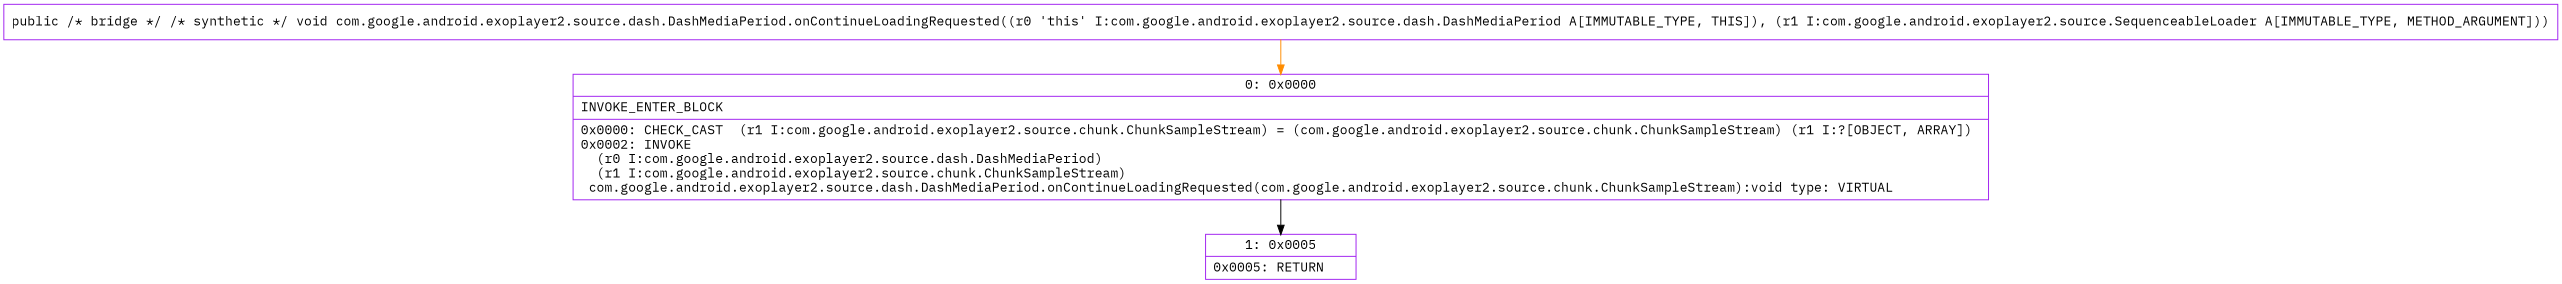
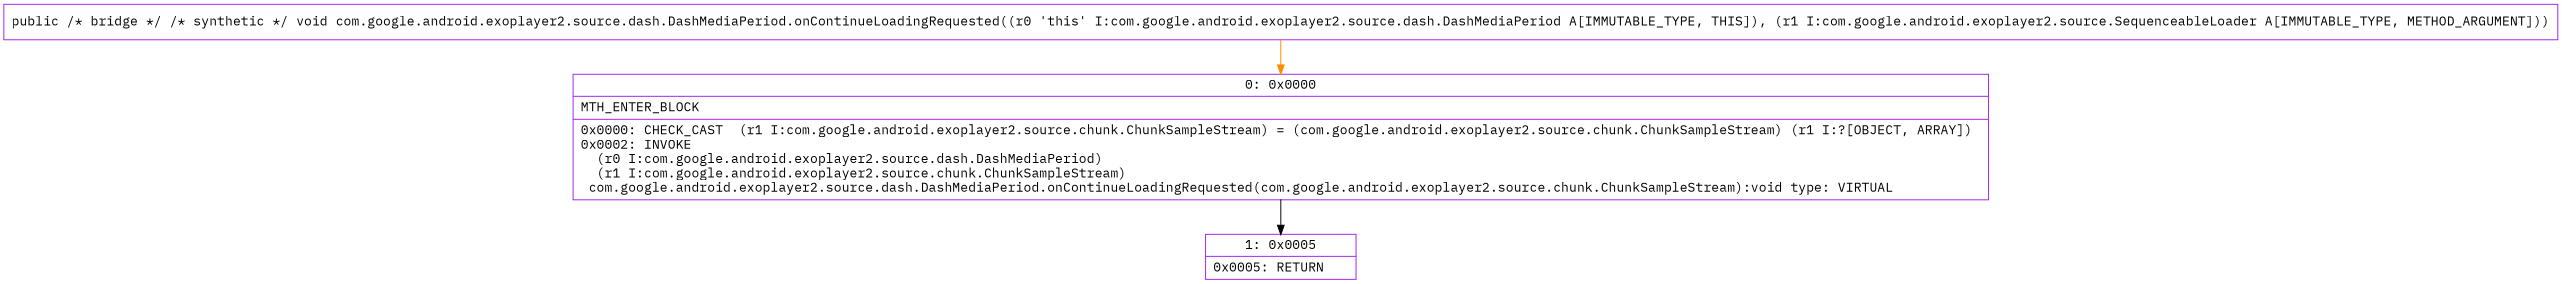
node "0: 0x0000": text "INVOKE_ENTER_BLOCK" -> "MTH_ENTER_BLOCK"
